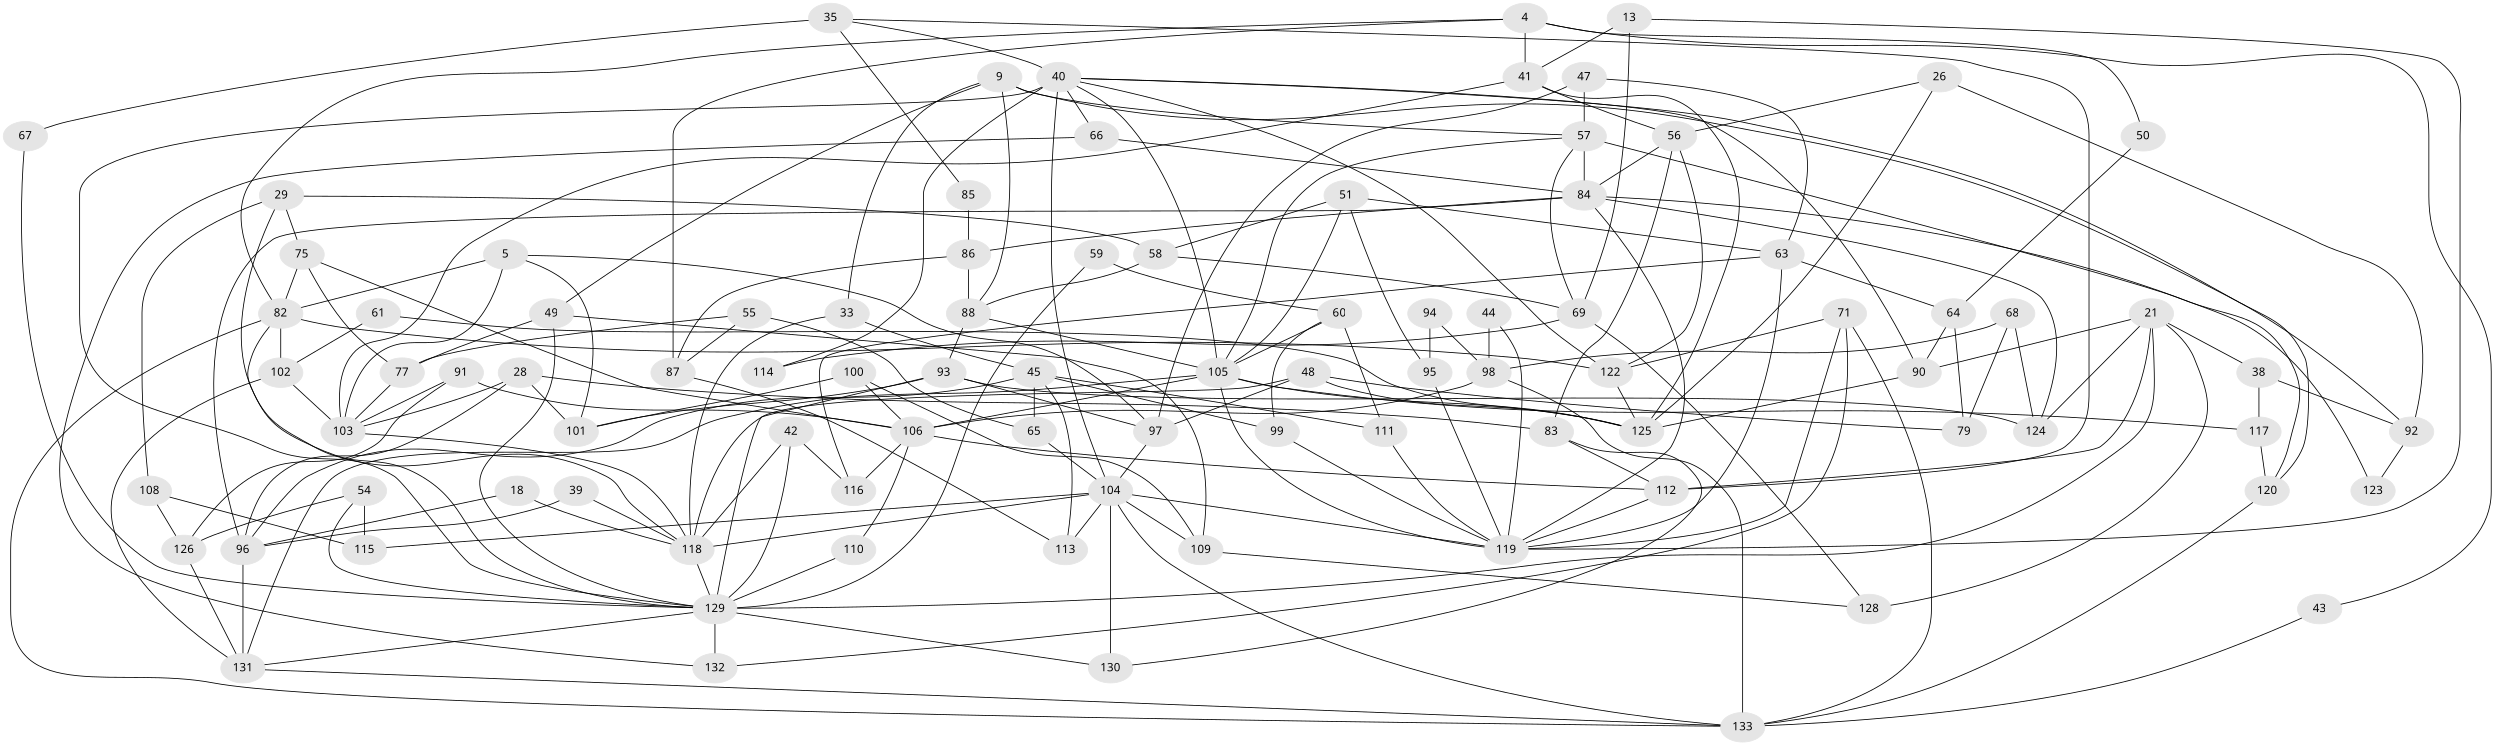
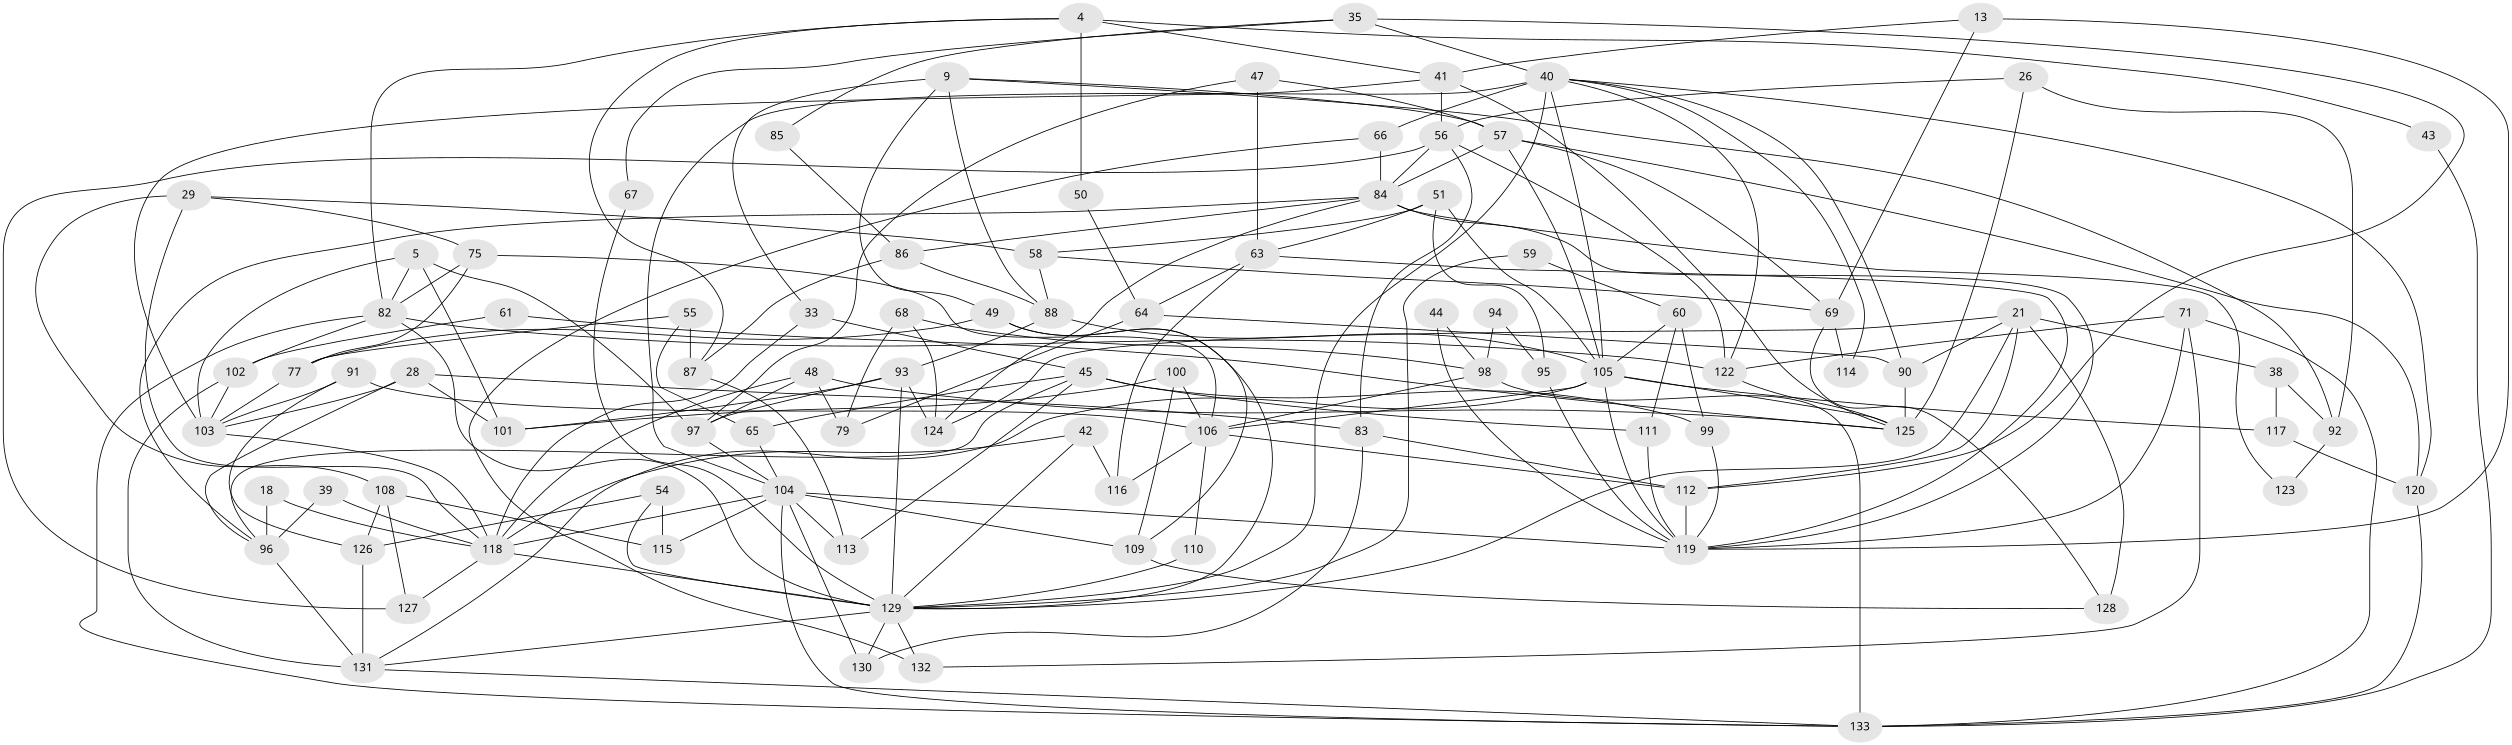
node "127": added
